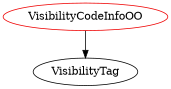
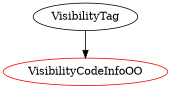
edge "VisibilityCodeInfoOO" -> "VisibilityTag": reversed
